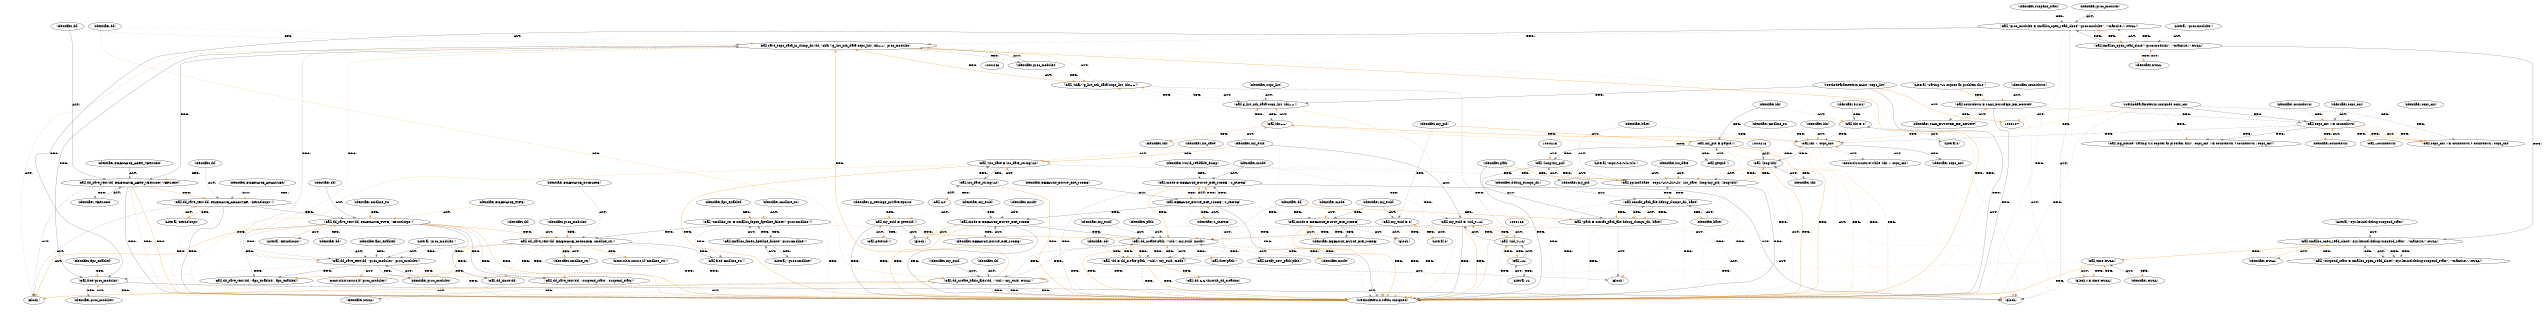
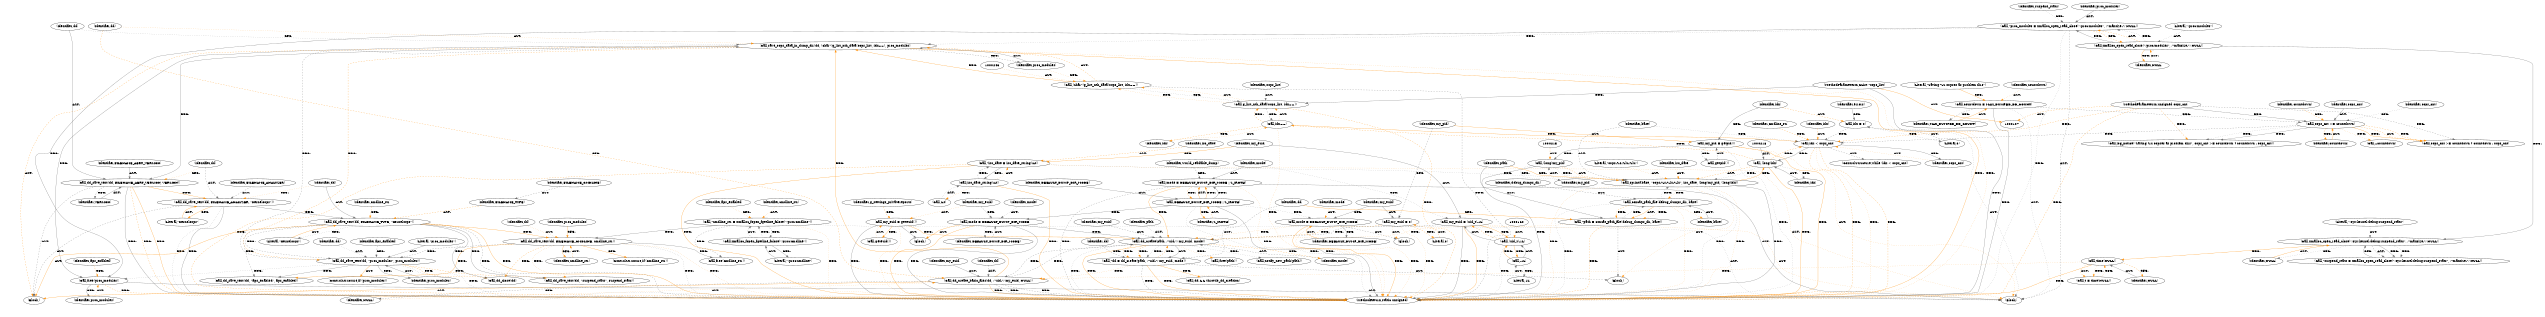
edge "(MethodParameterIn,unsigned oops_cnt)" -> "(Call,idx < oops_cnt)": label "CFG: " -> "DDG: "
edge "(Identifier,FILENAME_CMDLINE)" -> "(Call,dd_save_text(dd, FILENAME_CMDLINE, cmdline_str))": now "(Identifier,FILENAME_CMDLINE)" -> "(Identifier,FILENAME_TYPE)"
node "(Block,t = time(NULL))": label "(Block,t = time(NULL))" -> "(Call,t = time(NULL))"
